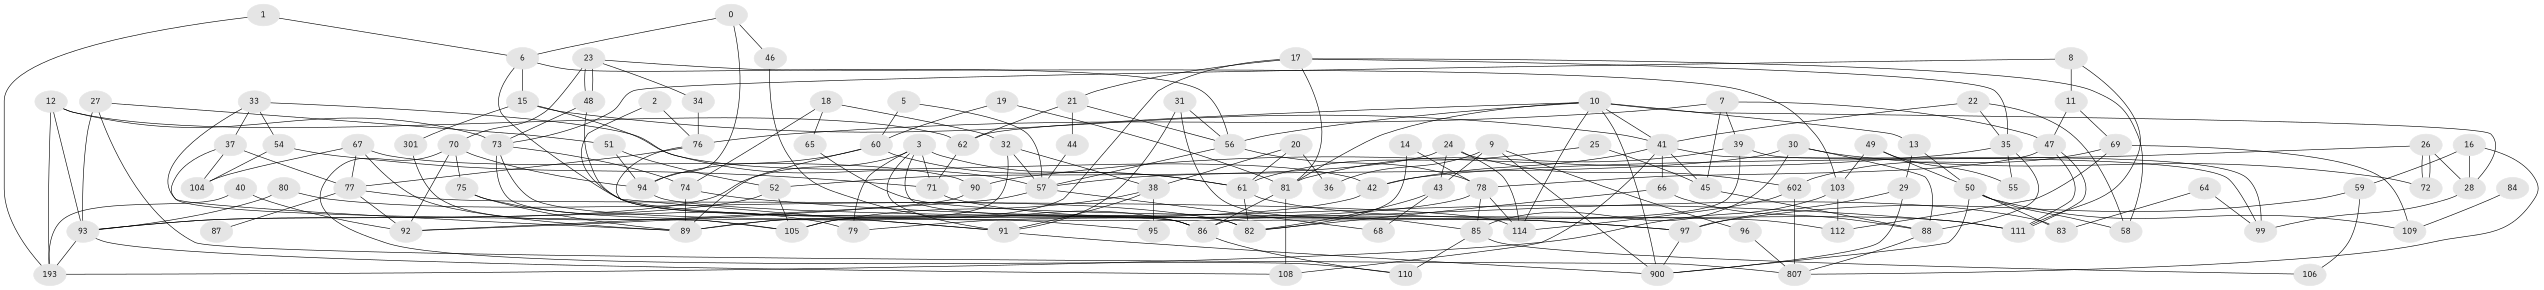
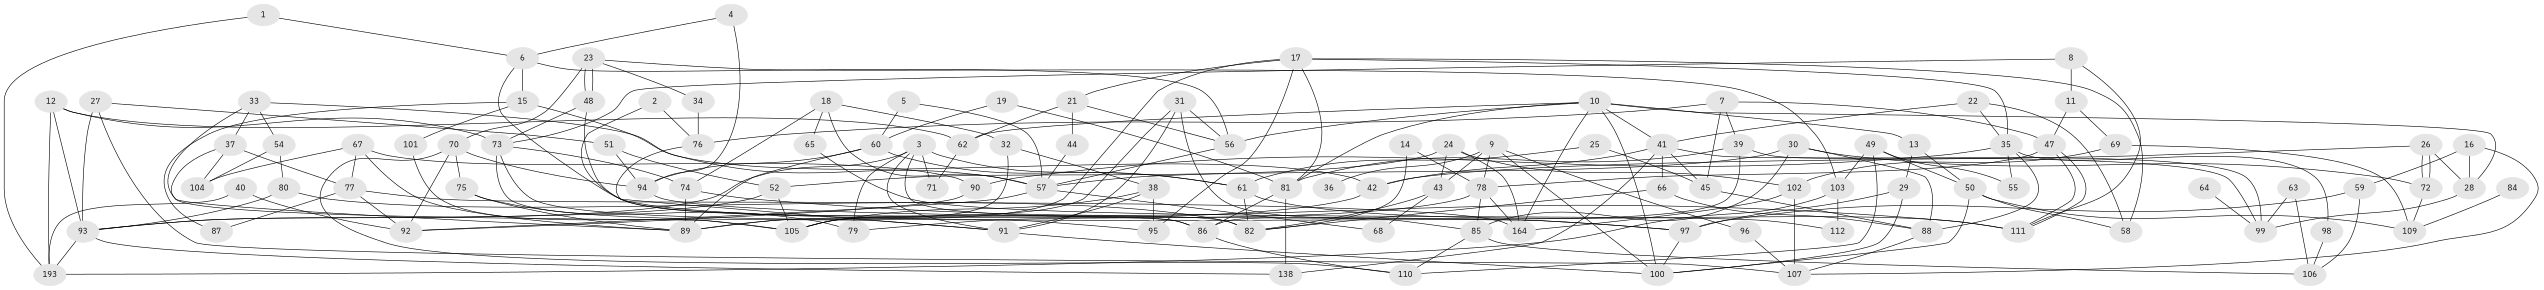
node "0": label "0" -> "4"
node "46": removed
edge "15" -- "41": now "15" -- "87"
node "301": label "301" -> "101"
node "20": removed
edge "17" -- "95": added
edge "32" -- "57": now "18" -- "57"
edge "56" -- "78": now "9" -- "78"
edge "54" -- "71": now "54" -- "80"
edge "76" -- "77": removed
node "602": label "602" -> "102"
node "63": added
edge "31" -- "105": added
edge "72" -- "109": added
edge "69" -- "112": removed
node "114": label "114" -> "164"
node "83": removed
node "98": added
edge "49" -- "110": added
node "108": label "108" -> "138"
node "900": label "900" -> "100"
node "807": label "807" -> "107"
